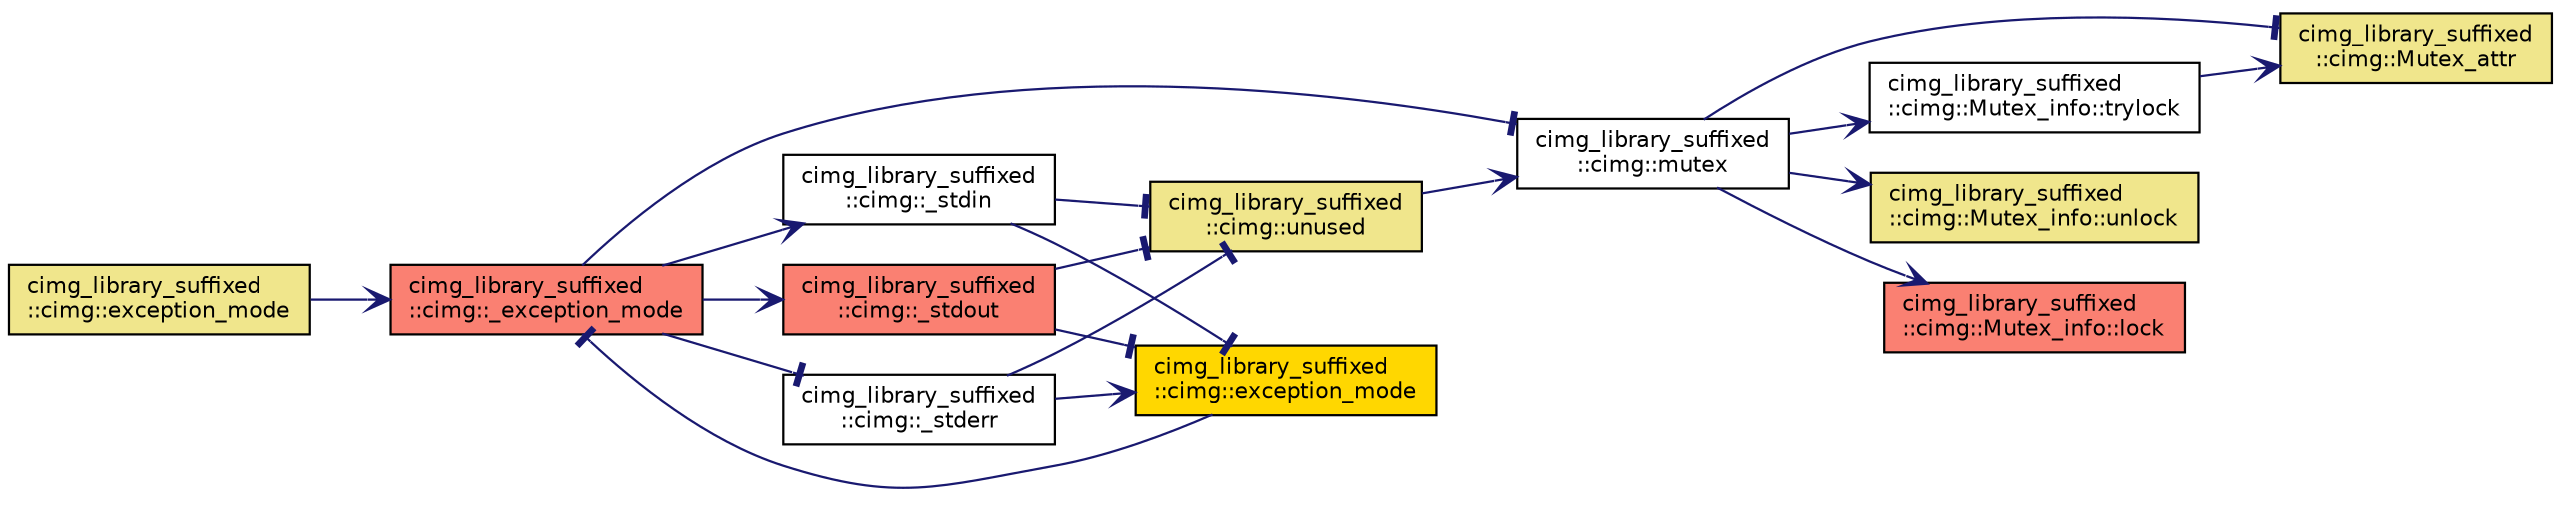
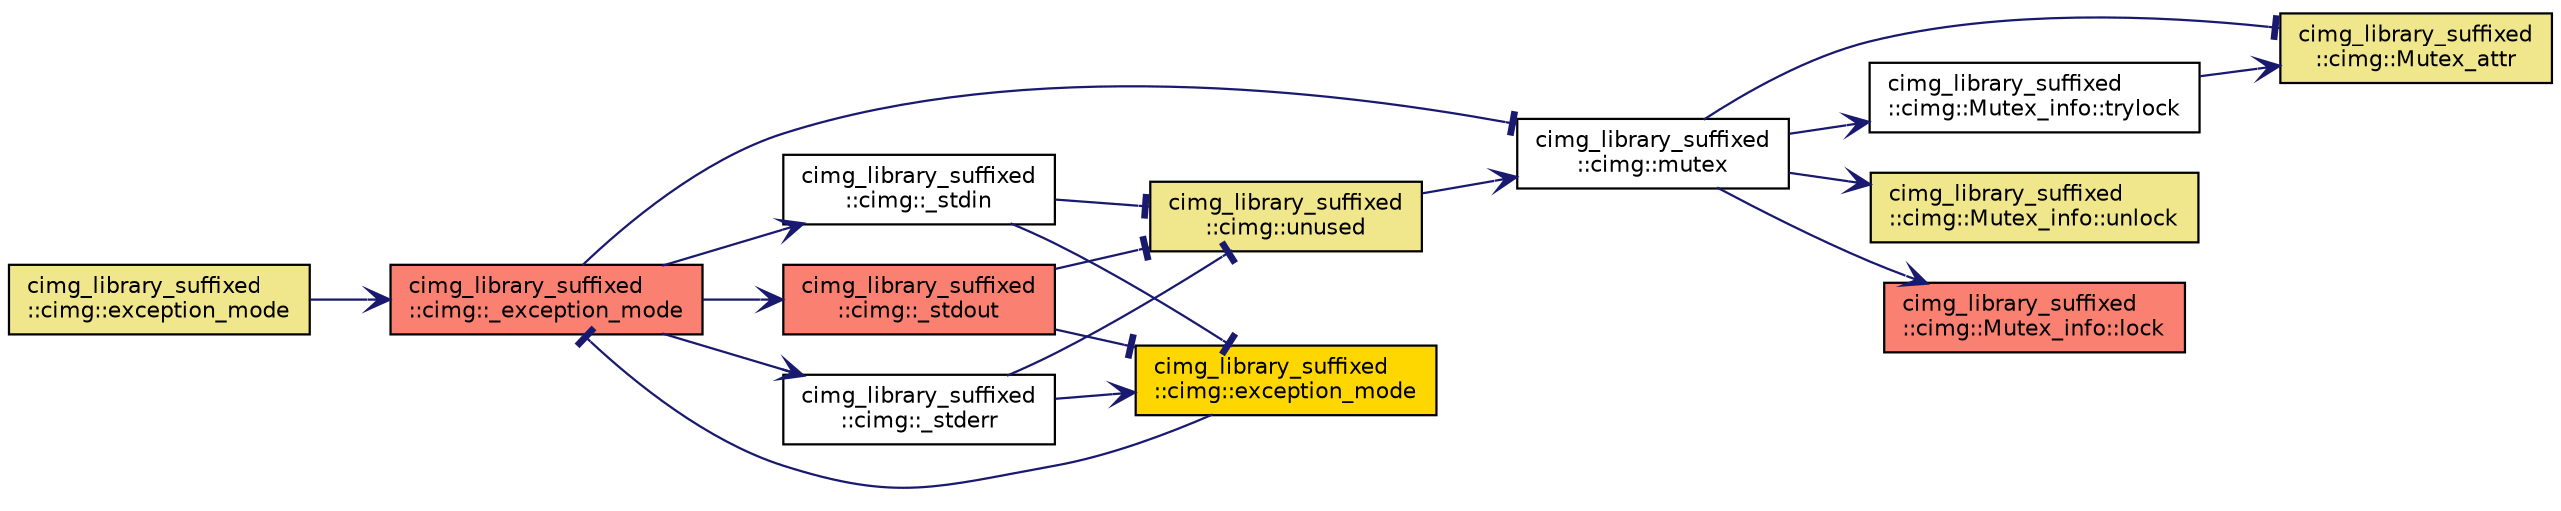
edge "cimg_library_suffixed ::cimg::_exception_mode" -> "cimg_library_suffixed ::cimg::_stderr": arrowhead tee -> vee
